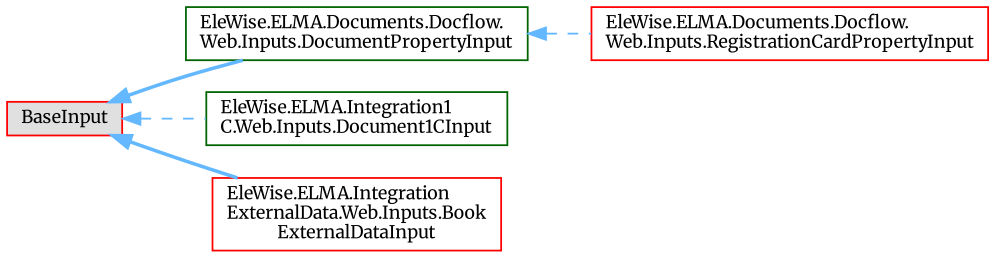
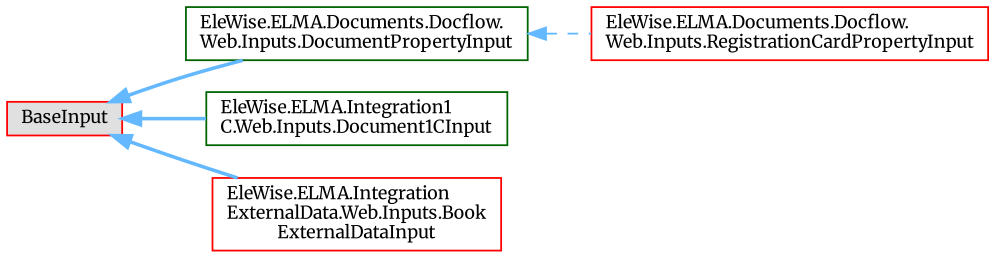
edge "EleWise.ELMA.Integration1 C.Web.Inputs.Document1CInput" -> "BaseInput": style dashed -> bold
